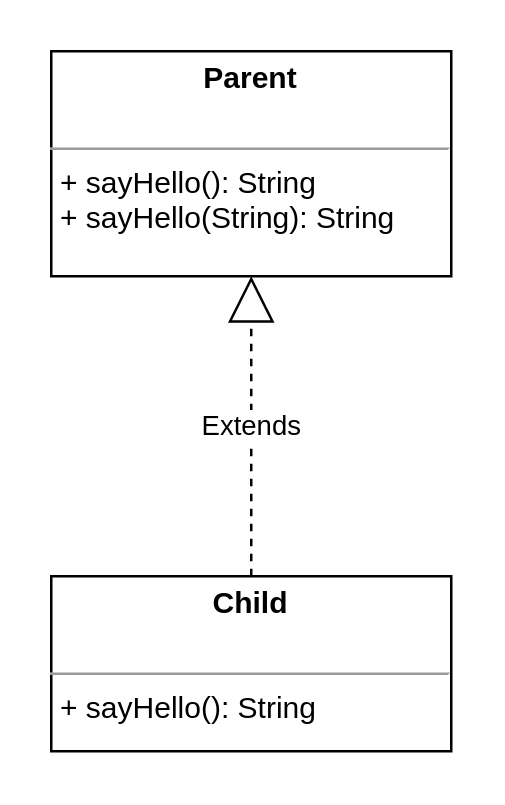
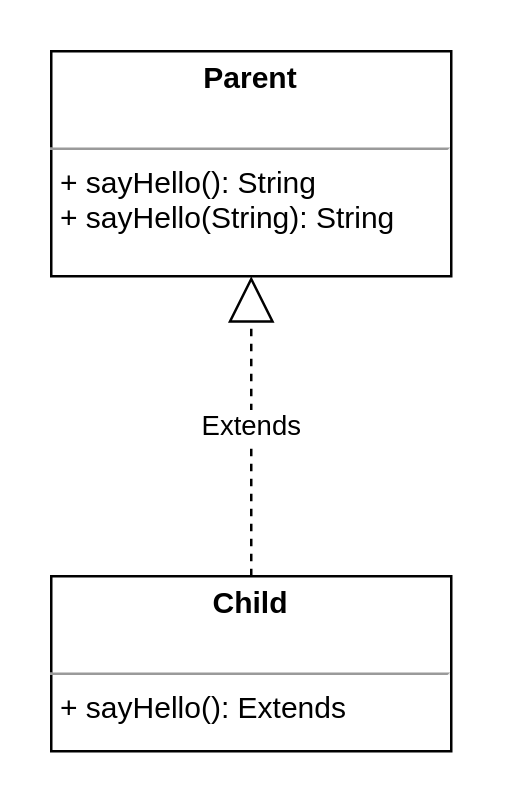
node "Child + sayHello(): String": label "Child + sayHello(): String" -> "Child + sayHello(): Extends"
